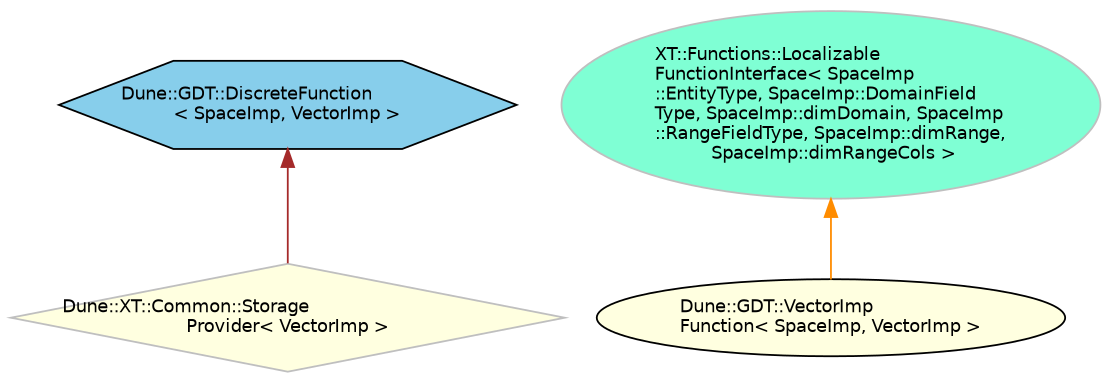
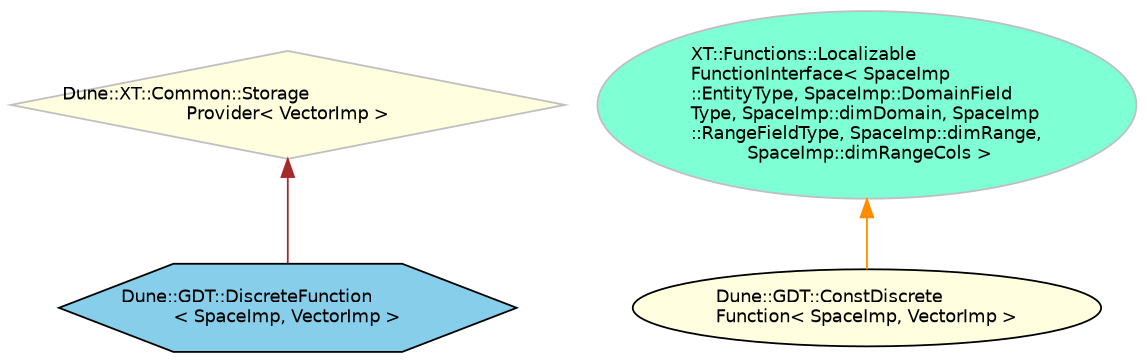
edge "Dune::XT::Common::Storage Provider< VectorImp >" -> "Dune::GDT::DiscreteFunction < SpaceImp, VectorImp >": reversed
node "Dune::GDT::VectorImp Function< SpaceImp, VectorImp >": label "Dune::GDT::VectorImp Function< SpaceImp, VectorImp >" -> "Dune::GDT::ConstDiscrete Function< SpaceImp, VectorImp >"
